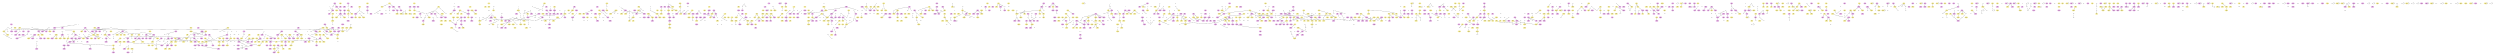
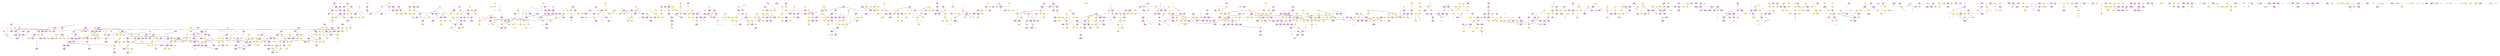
node "1208": fillcolor khaki -> white
node "1536": added
node "1311": fillcolor khaki -> white
node "1616": fillcolor khaki -> white
node "1424": fillcolor khaki -> white
node "754": fillcolor white -> khaki
node "469": fillcolor khaki -> white
node "774": fillcolor white -> khaki
